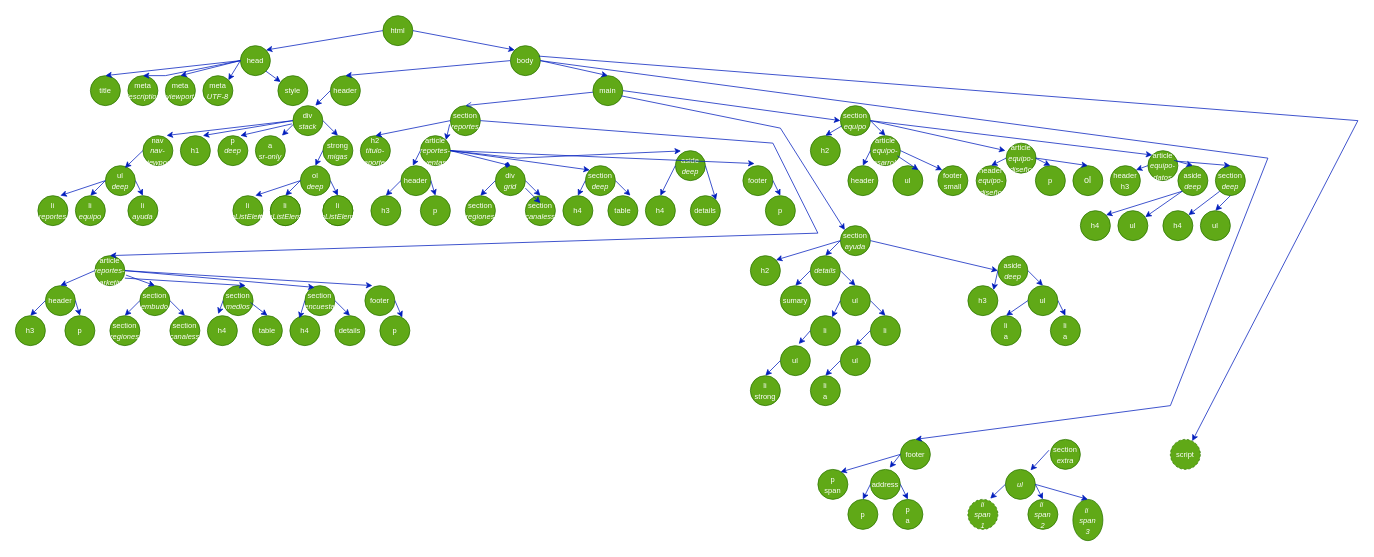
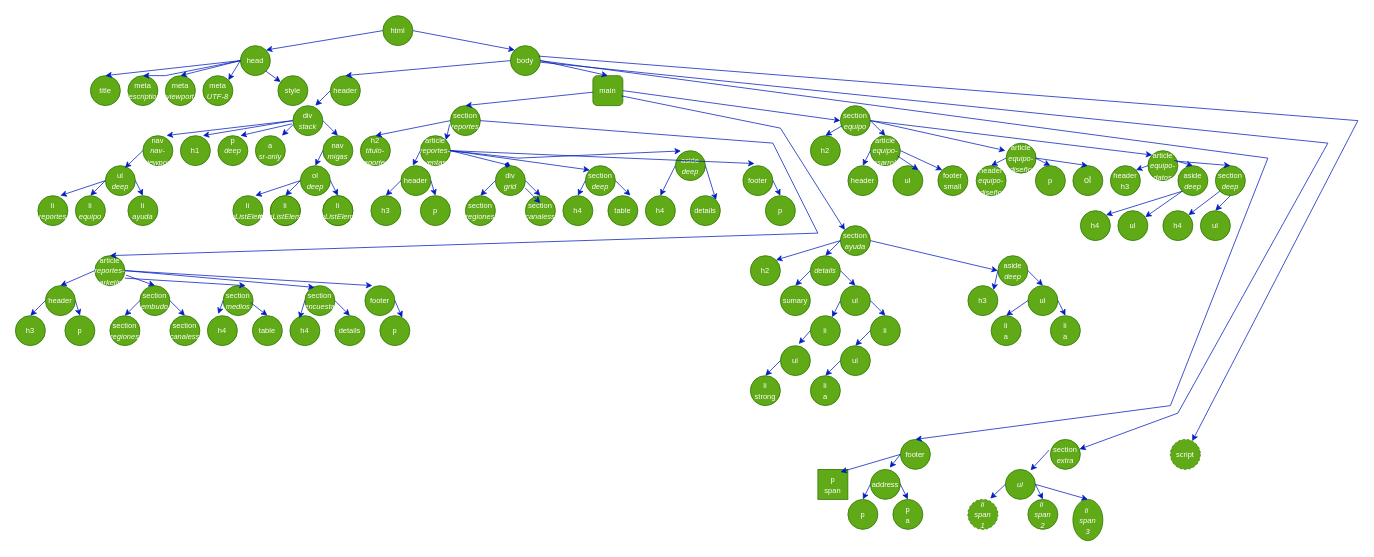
node "main": shape ellipse -> rounded rectangle
edge "main" -> "section reportes": arrowhead open -> classic
edge "body" -> "section extra": added
node "strong migas": label "strong migas" -> "nav migas"
node "p span": shape ellipse -> rectangle
